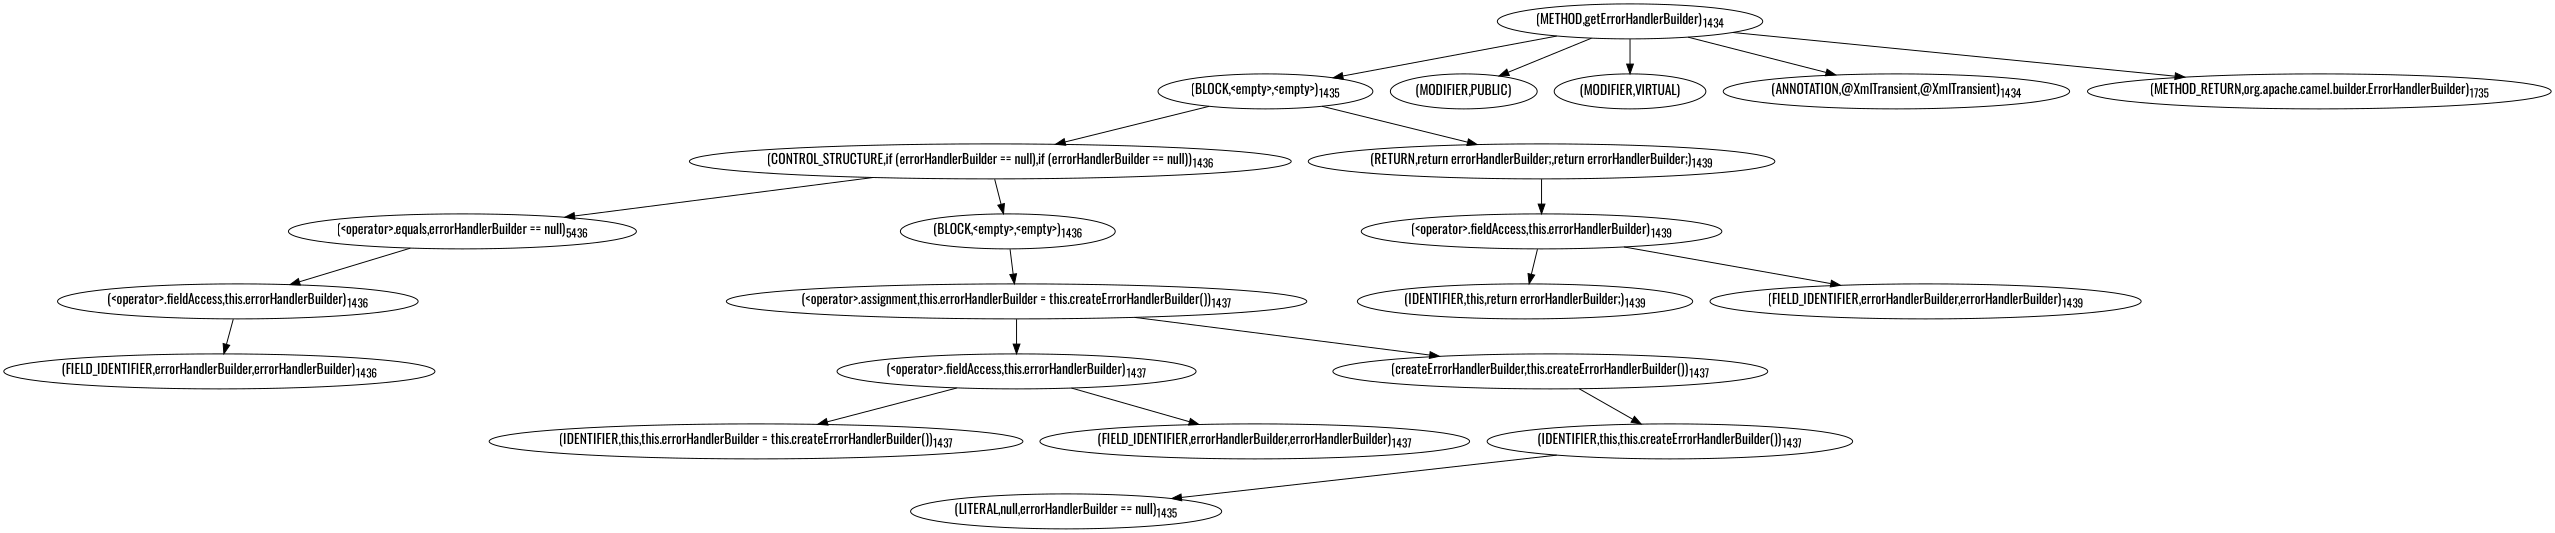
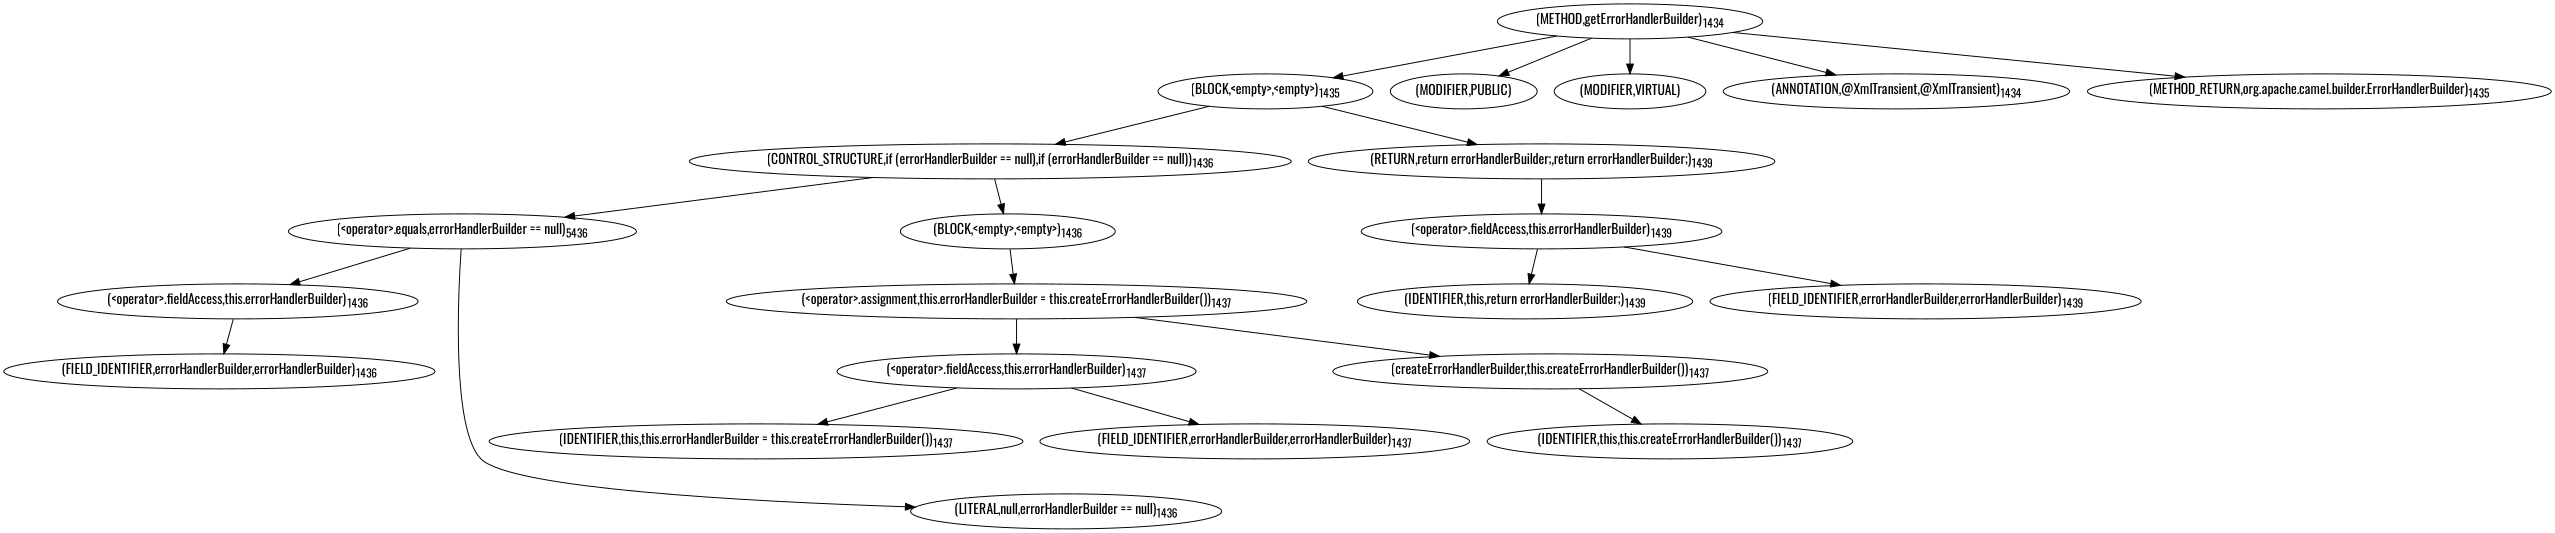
node "(METHOD_RETURN,org.apache.camel.builder.ErrorHandlerBuilder)": text "1735" -> "1435"
edge "(IDENTIFIER,this,this.createErrorHandlerBuilder())" -> "(LITERAL,null,errorHandlerBuilder == null)": now "(<operator>.equals,errorHandlerBuilder == null)" -> "(LITERAL,null,errorHandlerBuilder == null)"
node "(LITERAL,null,errorHandlerBuilder == null)": text "1435" -> "1436"
